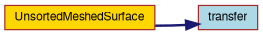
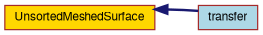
edge "UnsortedMeshedSurface" -> "transfer": reversed
